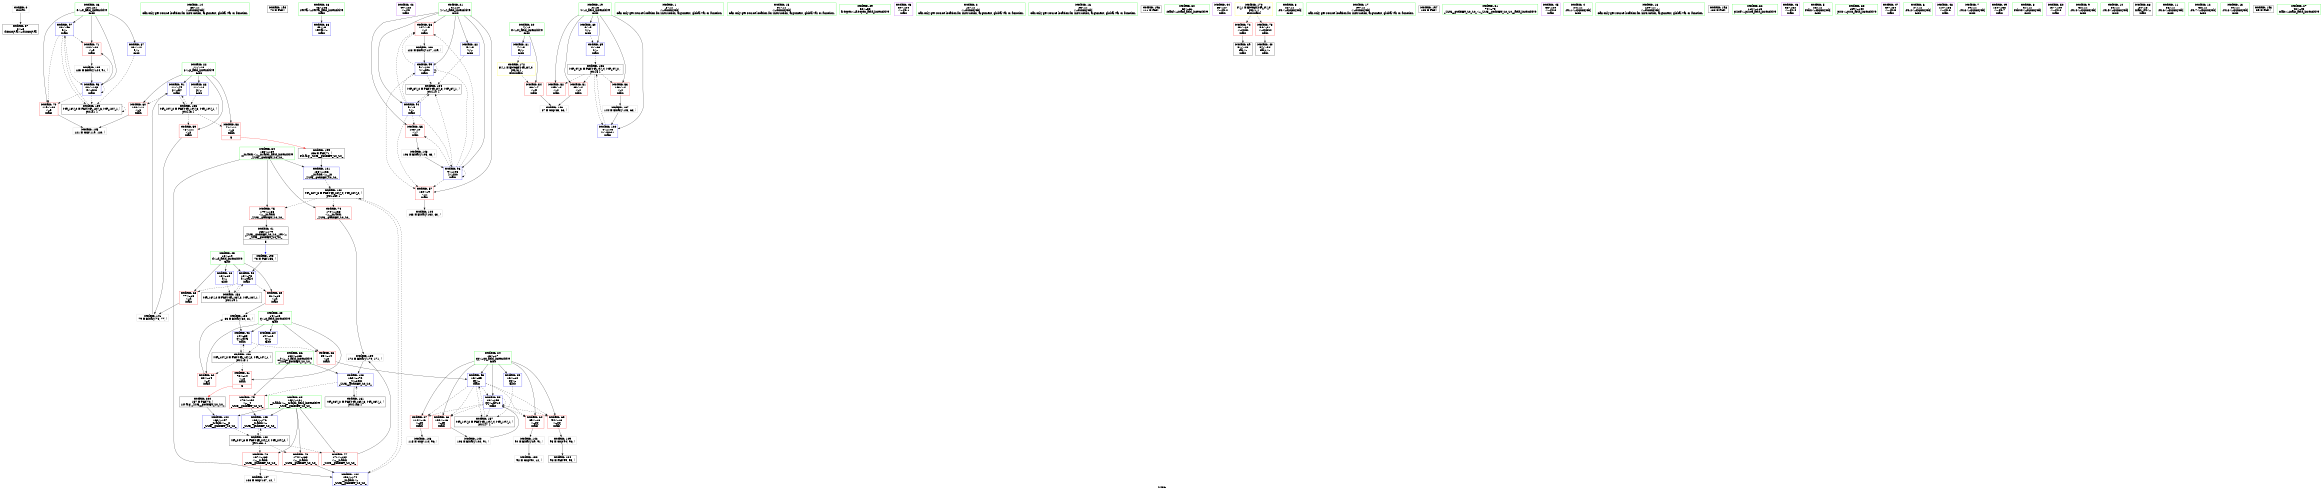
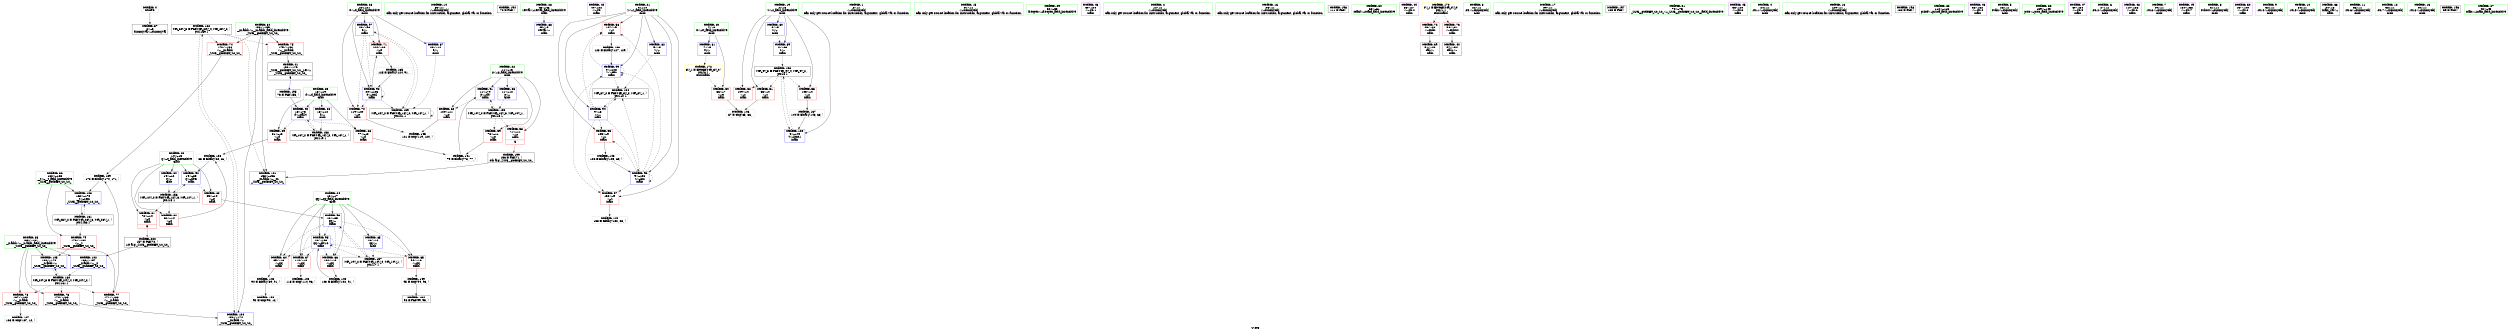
edge "NodeID: 101" -> "NodeID: 162": reversed
edge "NodeID: 103" -> "NodeID: 79": now "NodeID: 161" -> "NodeID: 79"
